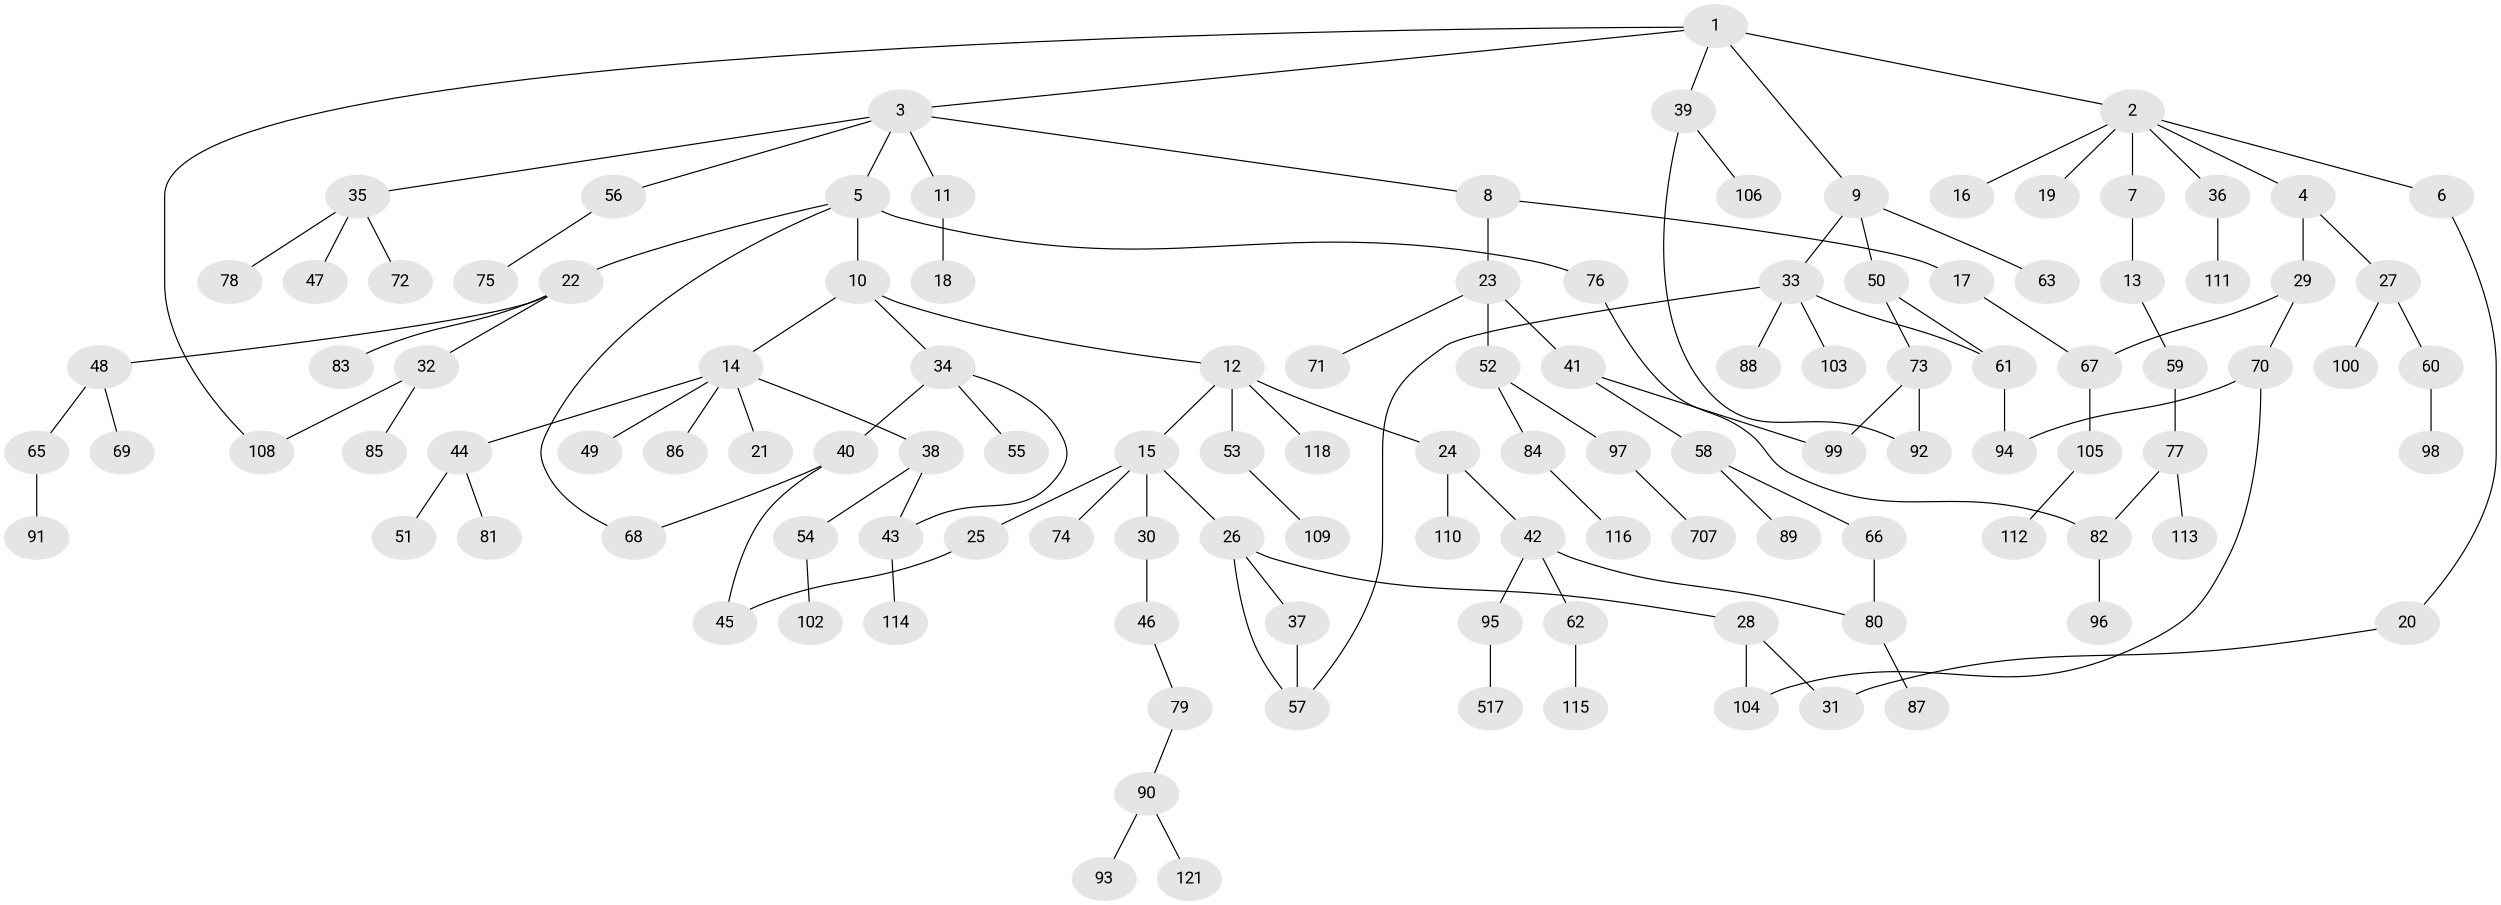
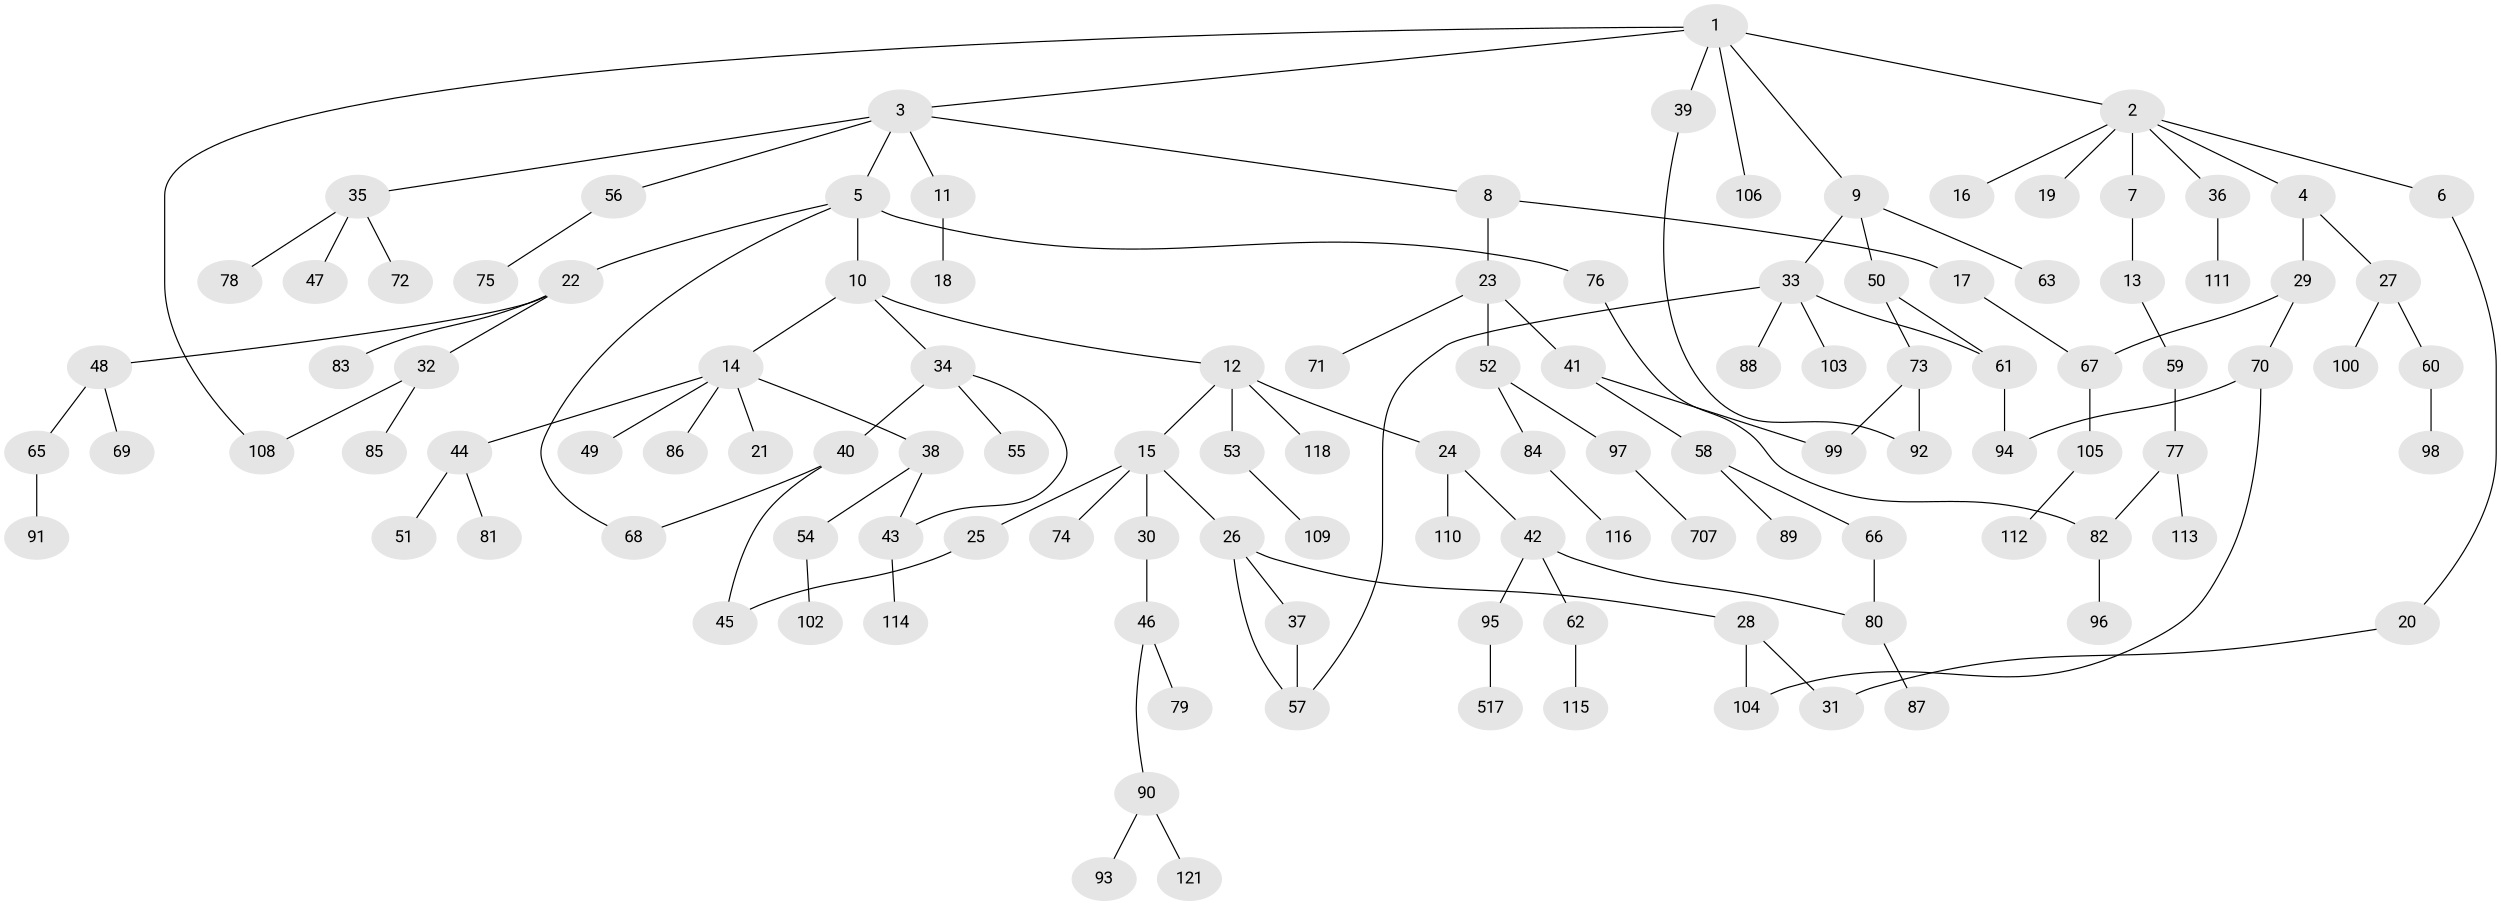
edge "39" -- "106": now "1" -- "106"
edge "79" -- "90": now "46" -- "90"
